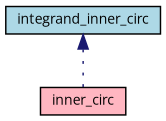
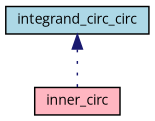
node "integrand_inner_circ": label "integrand_inner_circ" -> "integrand_circ_circ"
